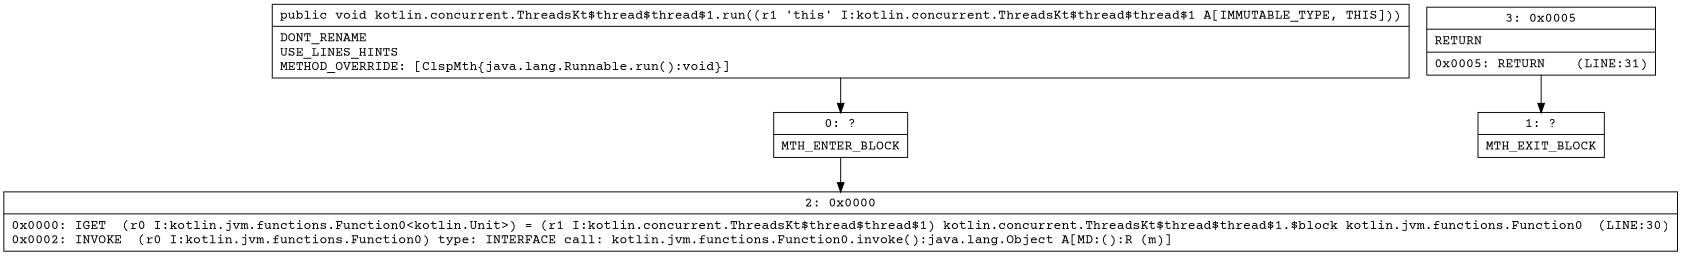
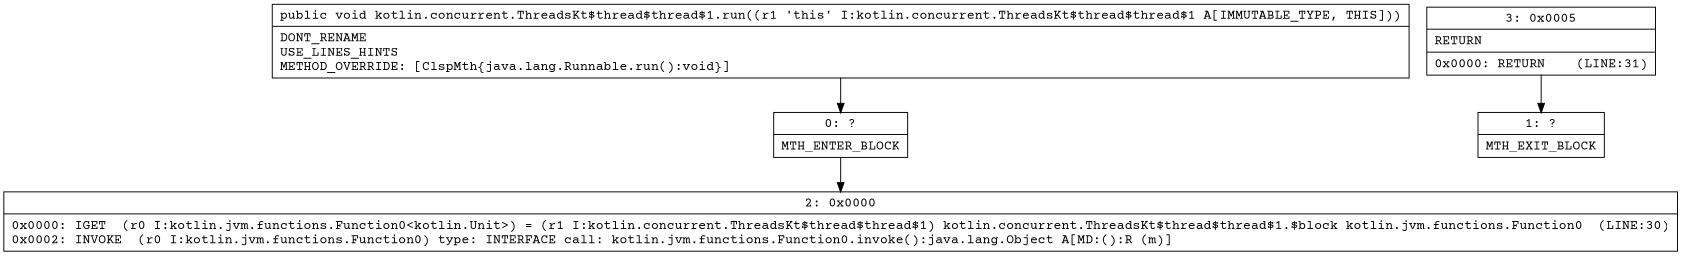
node "3: 0x0005": text "0x0005: RETURN    (LINE:31)" -> "0x0000: RETURN    (LINE:31)"
